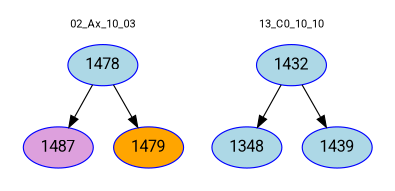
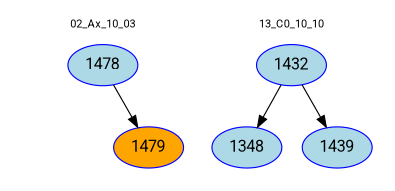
node "1487": removed
